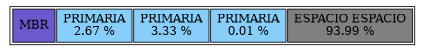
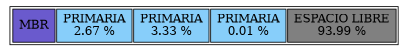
node "MBR": text "ESPACIO ESPACIO" -> "ESPACIO LIBRE"
